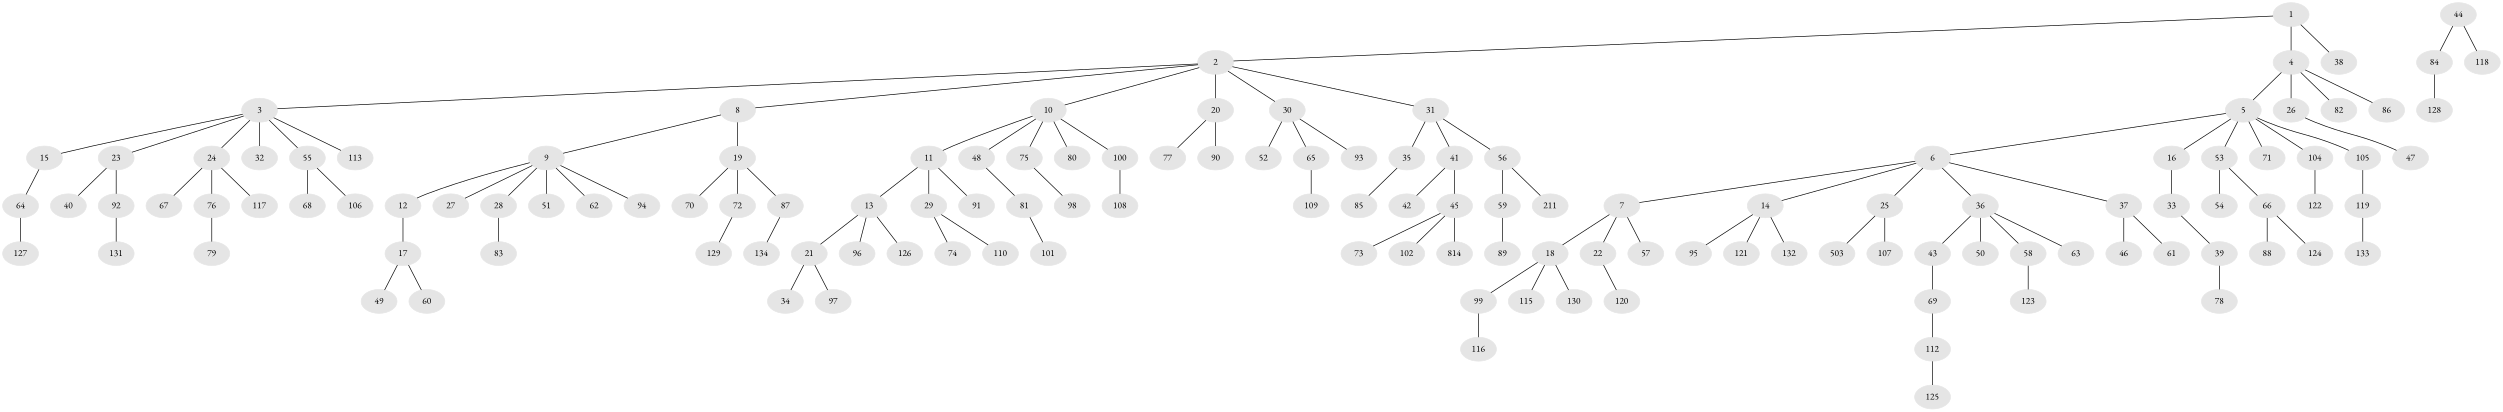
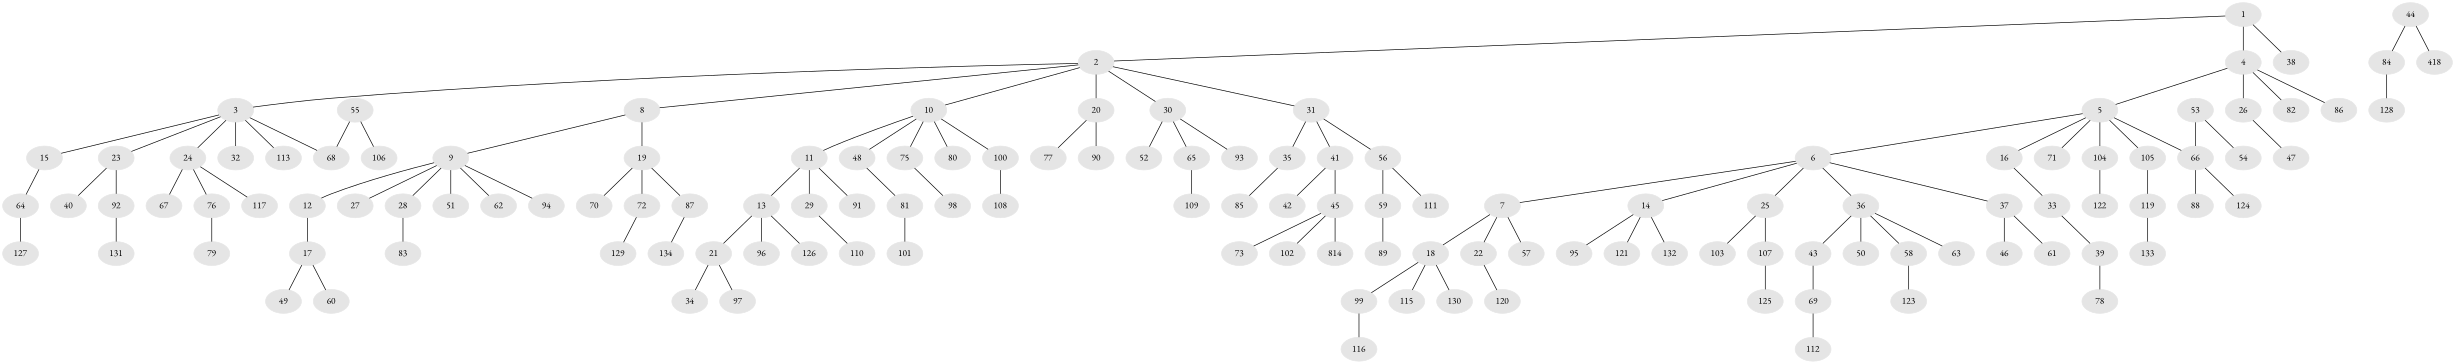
node "118": label "118" -> "418"
edge "3" -- "55": now "3" -- "68"
edge "5" -- "53": now "5" -- "66"
node "211": label "211" -> "111"
node "74": removed
node "503": label "503" -> "103"
edge "112" -- "125": now "107" -- "125"
